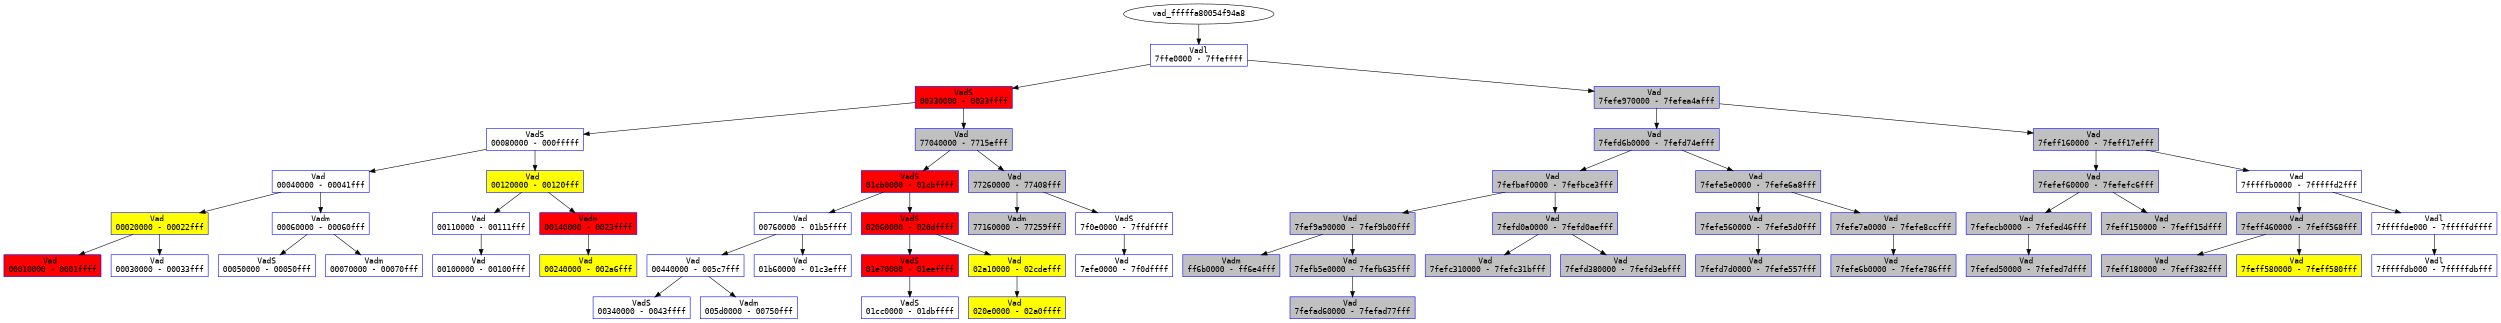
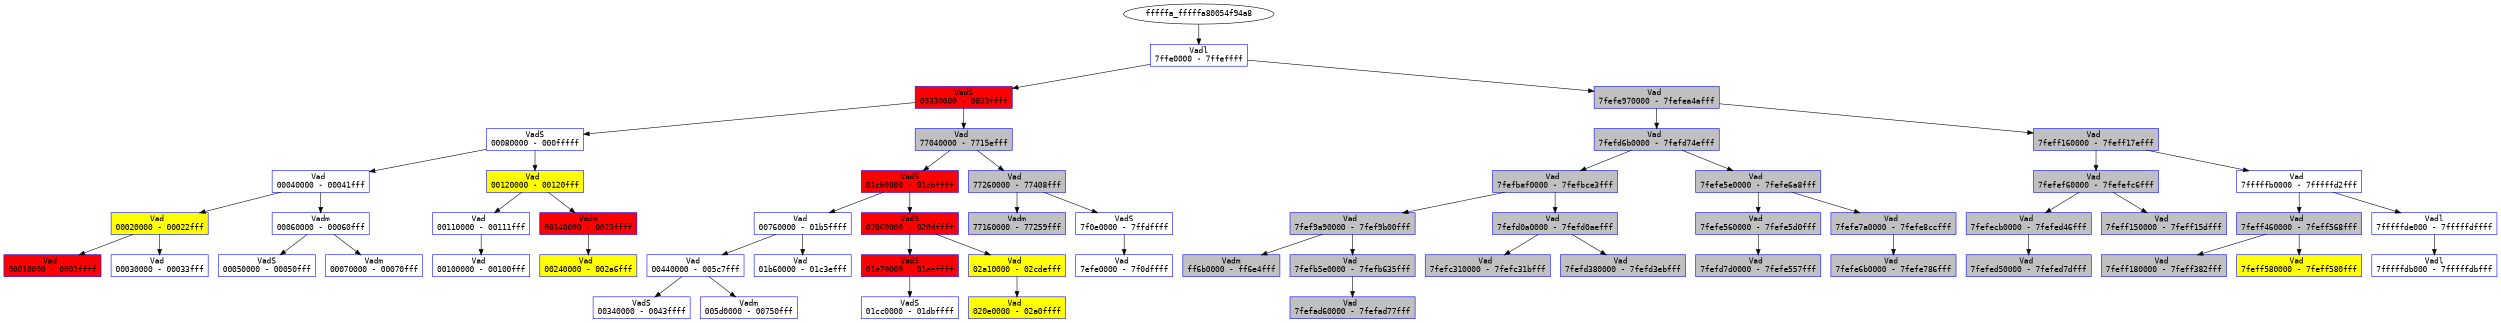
node "vad_fffffa80054f94a8": label "vad_fffffa80054f94a8" -> "fffffa_fffffa80054f94a8"
